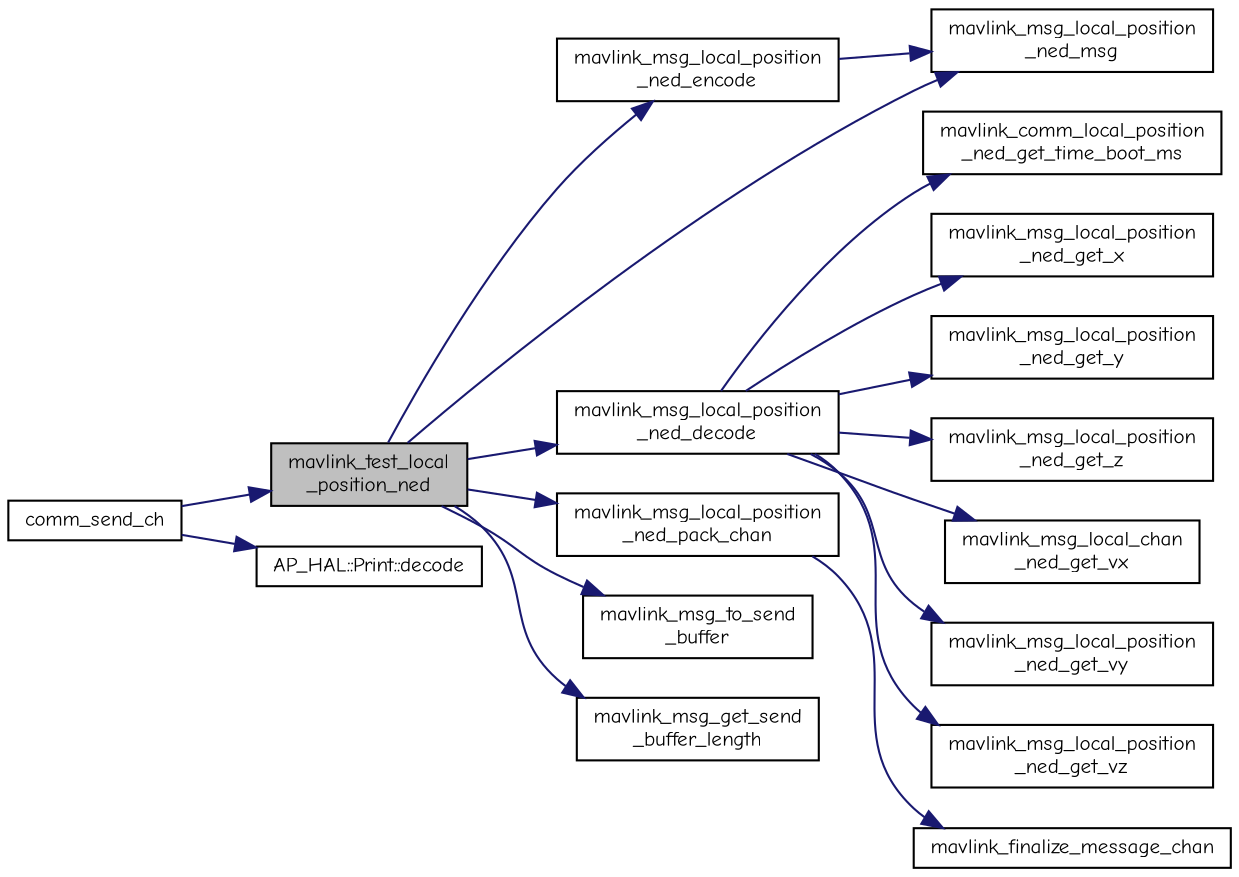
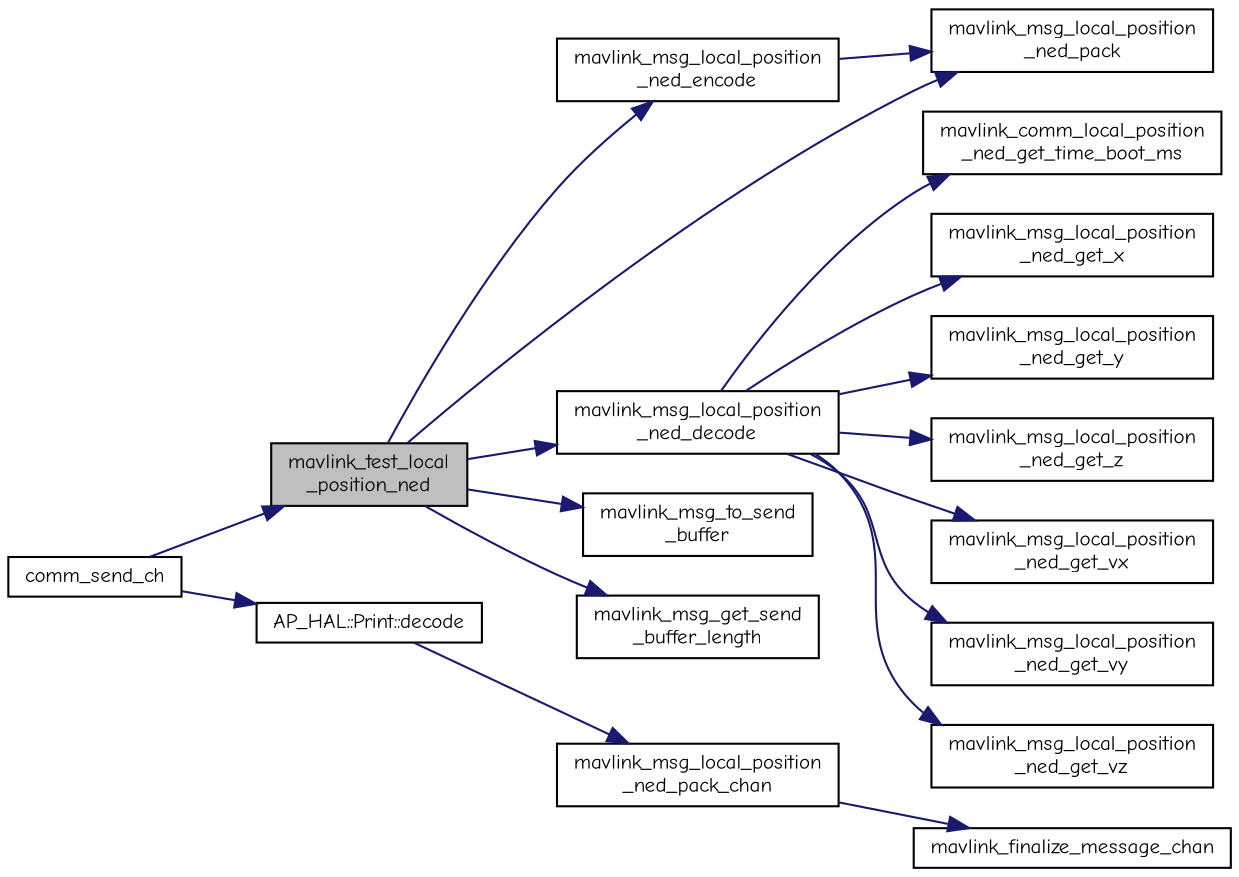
node "mavlink_msg_local_position _ned_msg": label "mavlink_msg_local_position _ned_msg" -> "mavlink_msg_local_position _ned_pack"
edge "mavlink_test_local _position_ned" -> "mavlink_msg_local_position _ned_pack_chan": now "AP_HAL::Print::decode" -> "mavlink_msg_local_position _ned_pack_chan"
node "mavlink_msg_local_chan _ned_get_vx": label "mavlink_msg_local_chan _ned_get_vx" -> "mavlink_msg_local_position _ned_get_vx"
